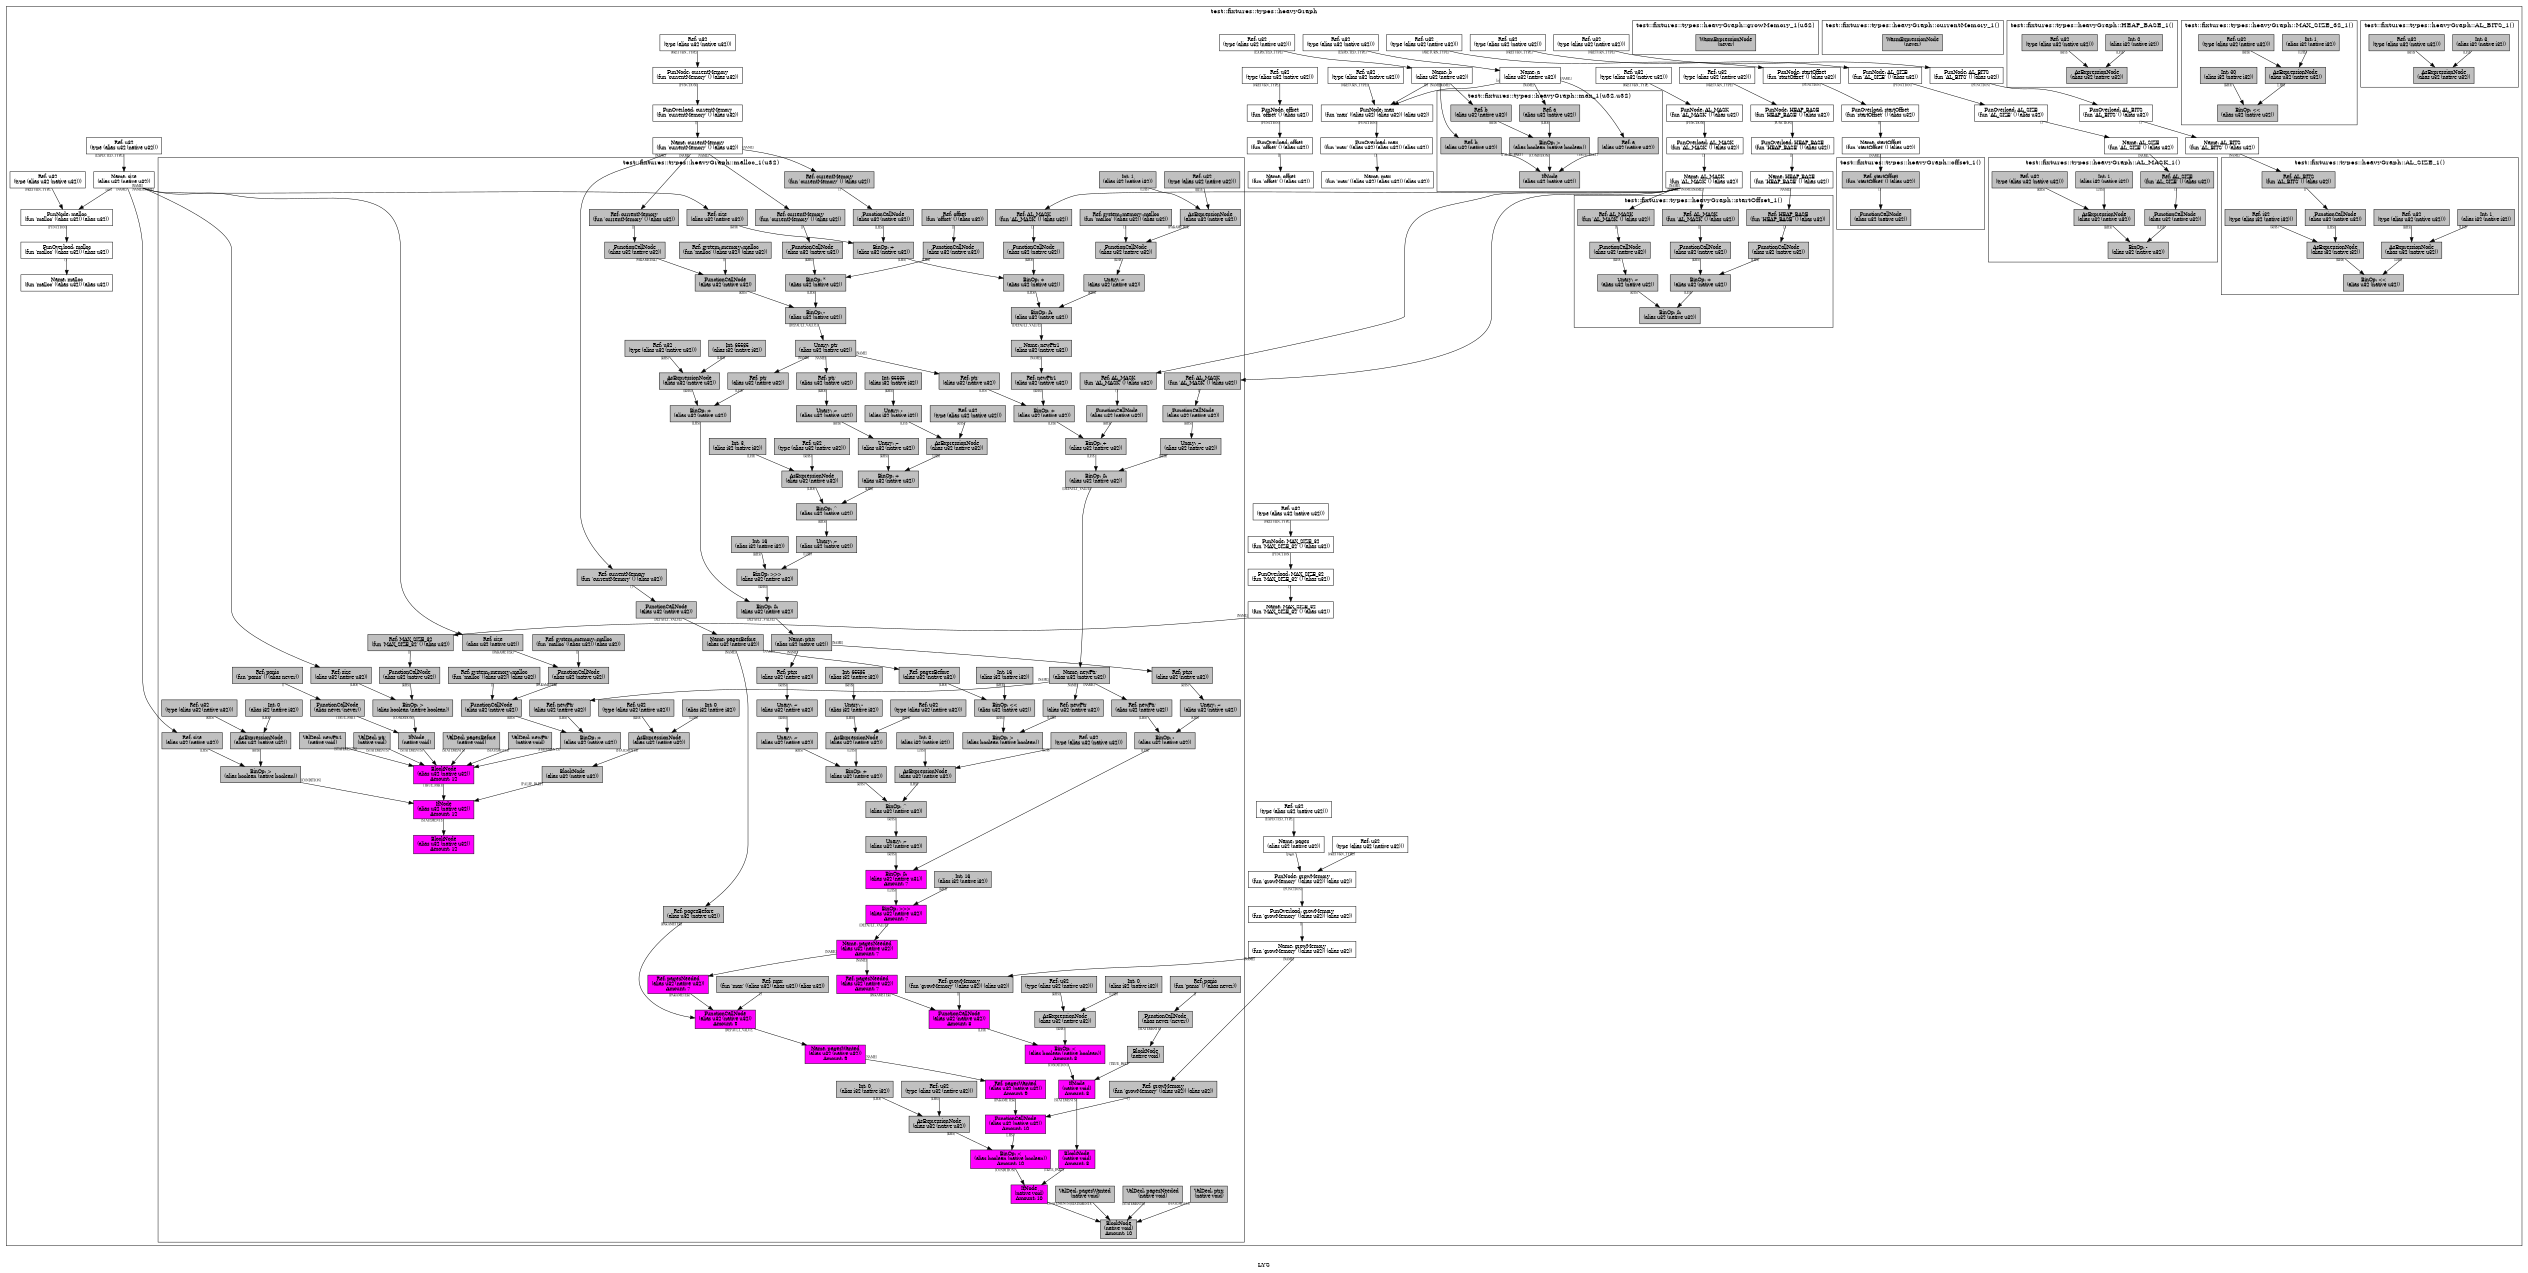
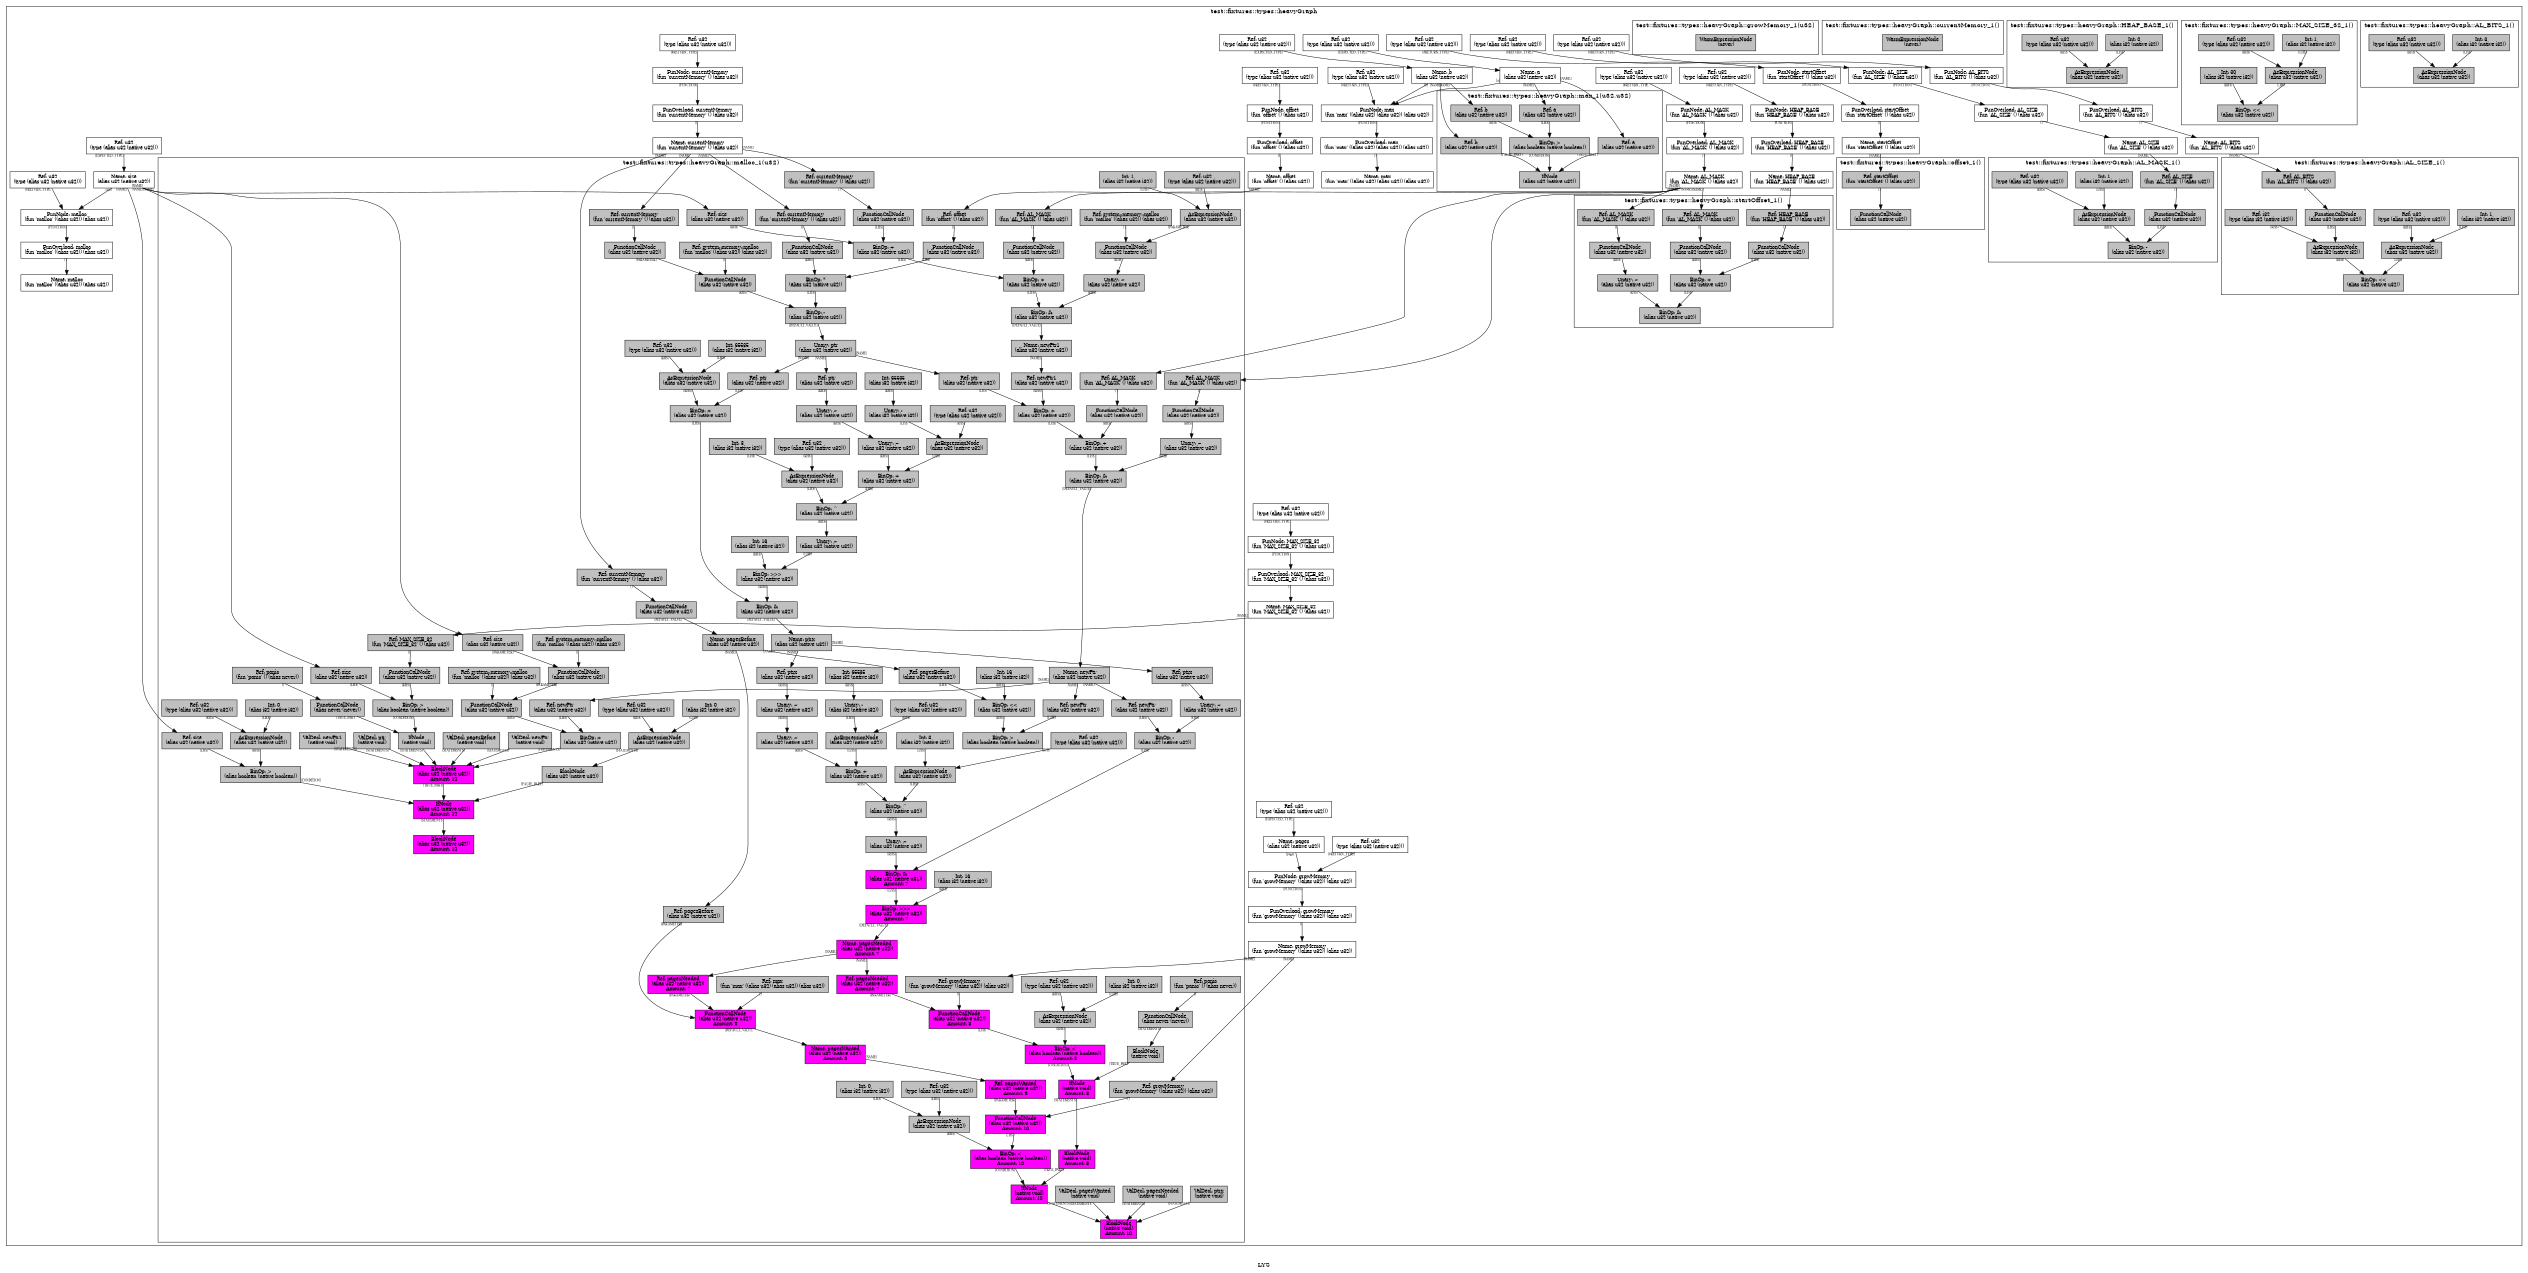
edge "Name: offset (fun 'offset' () (alias u32))" -> "Ref: offset (fun 'offset' () (alias u32))": added
node "BlockNode (native void) Amount: 10": fillcolor grey -> magenta
